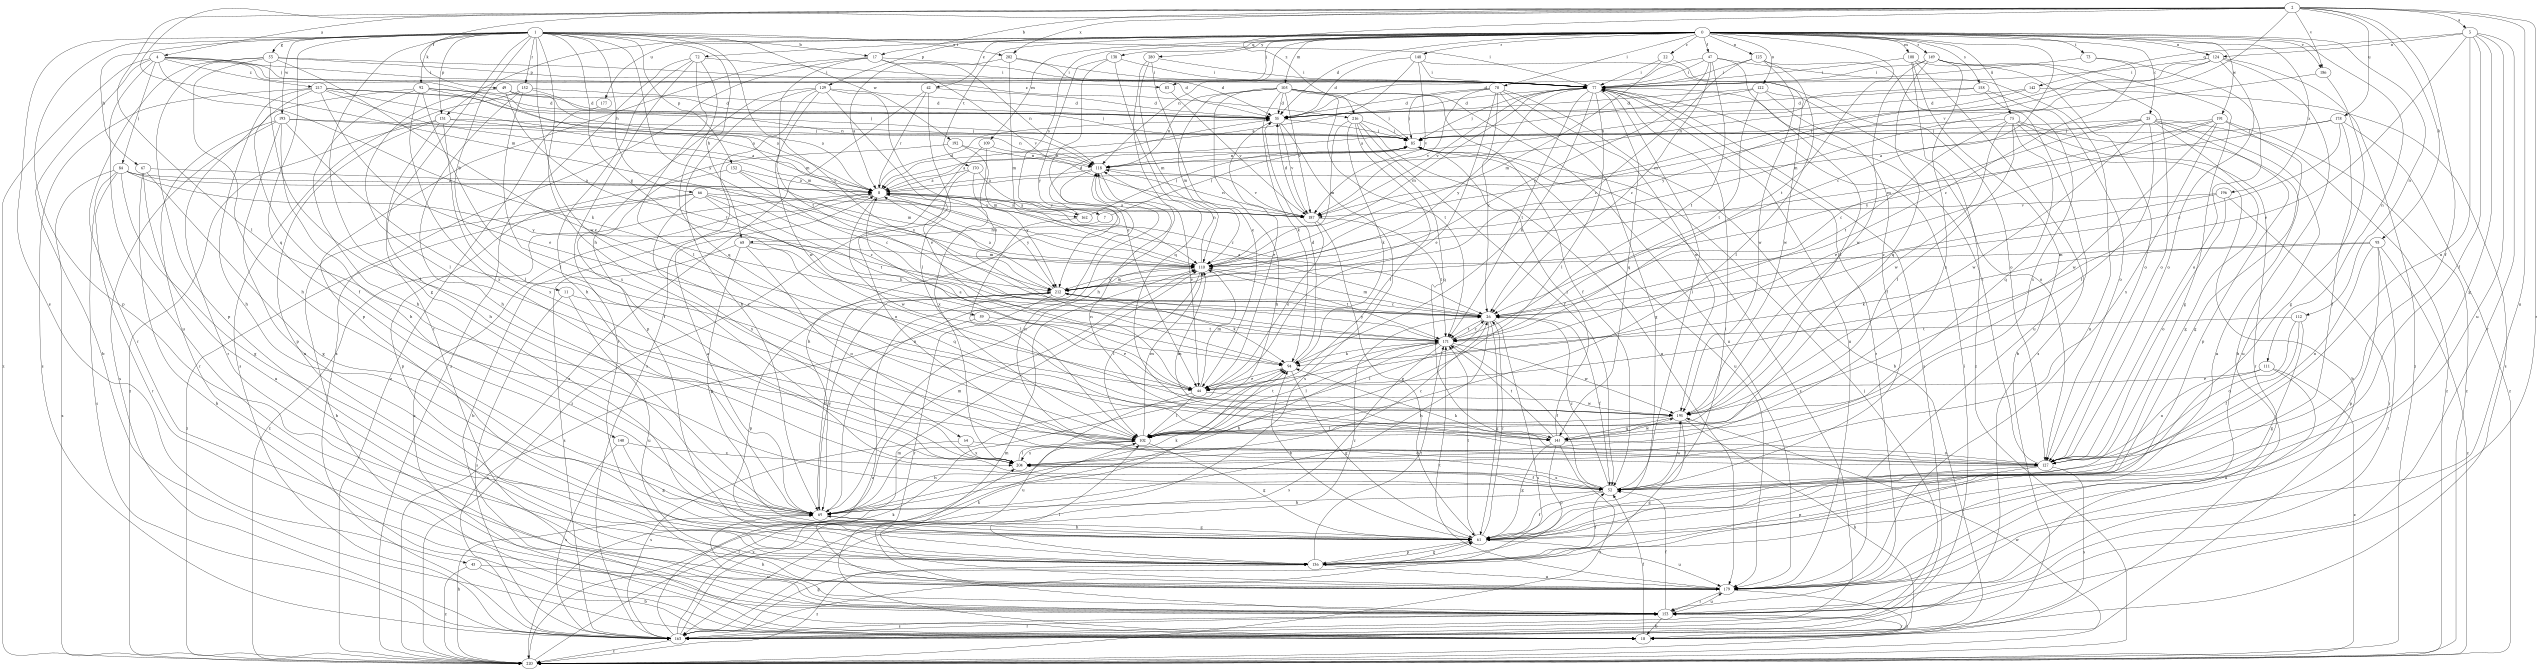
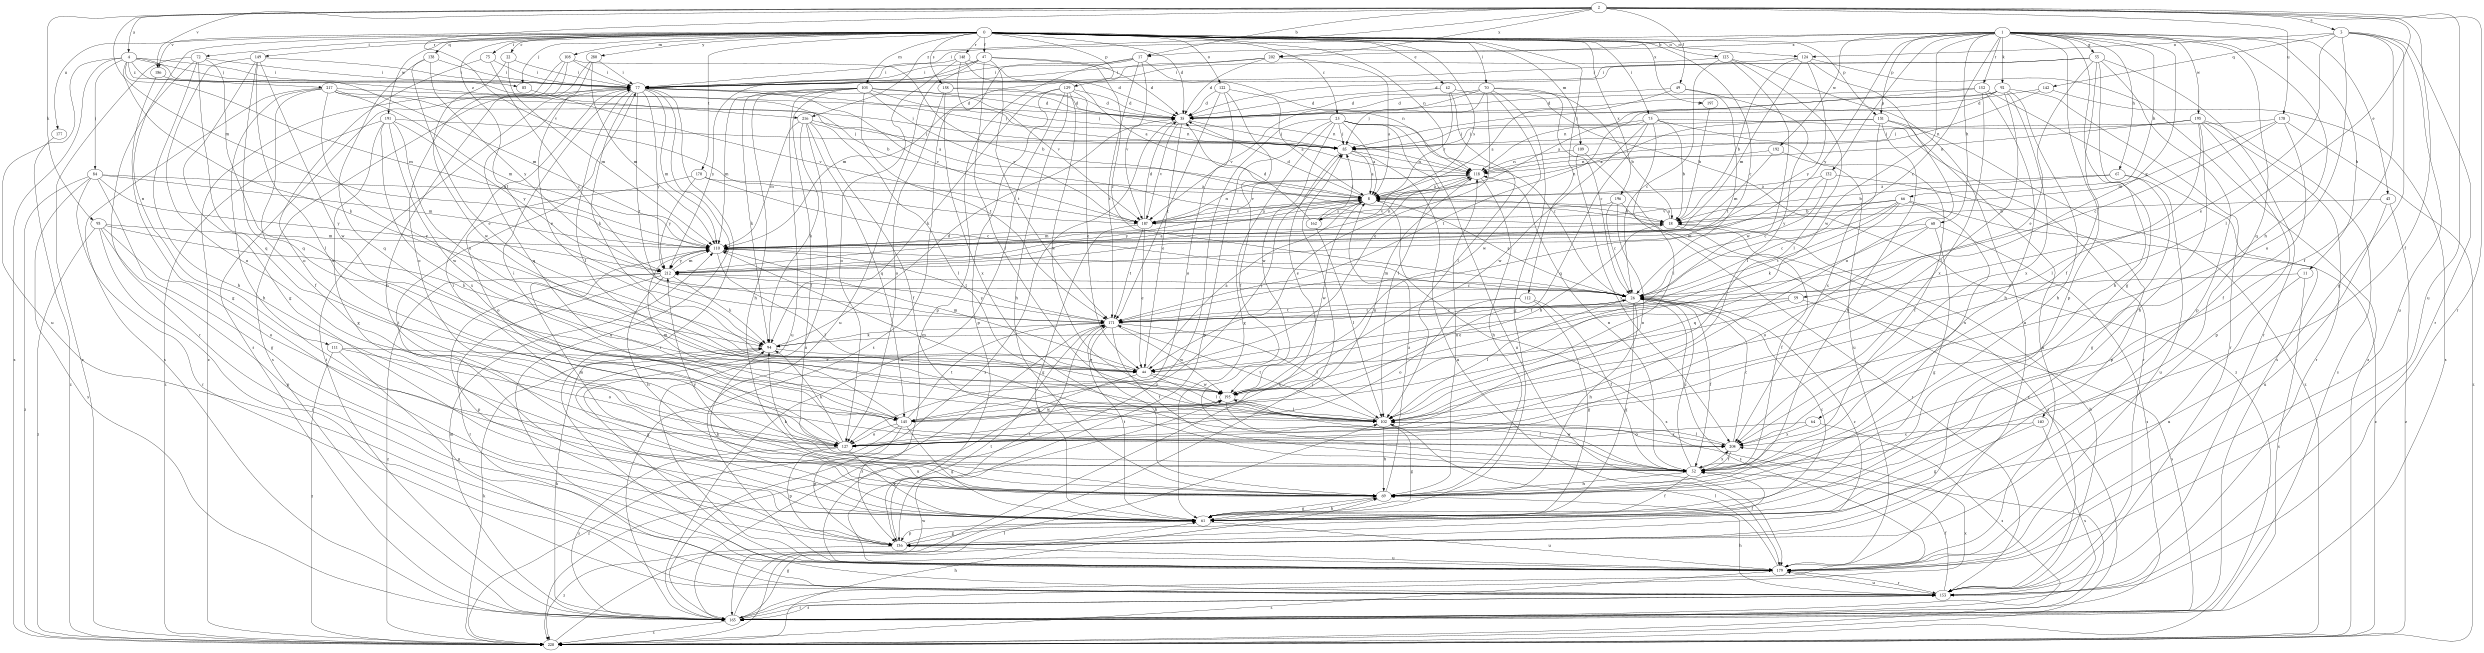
node "197": added
node "7": removed
edge "1" -> "153": removed, label "r"
